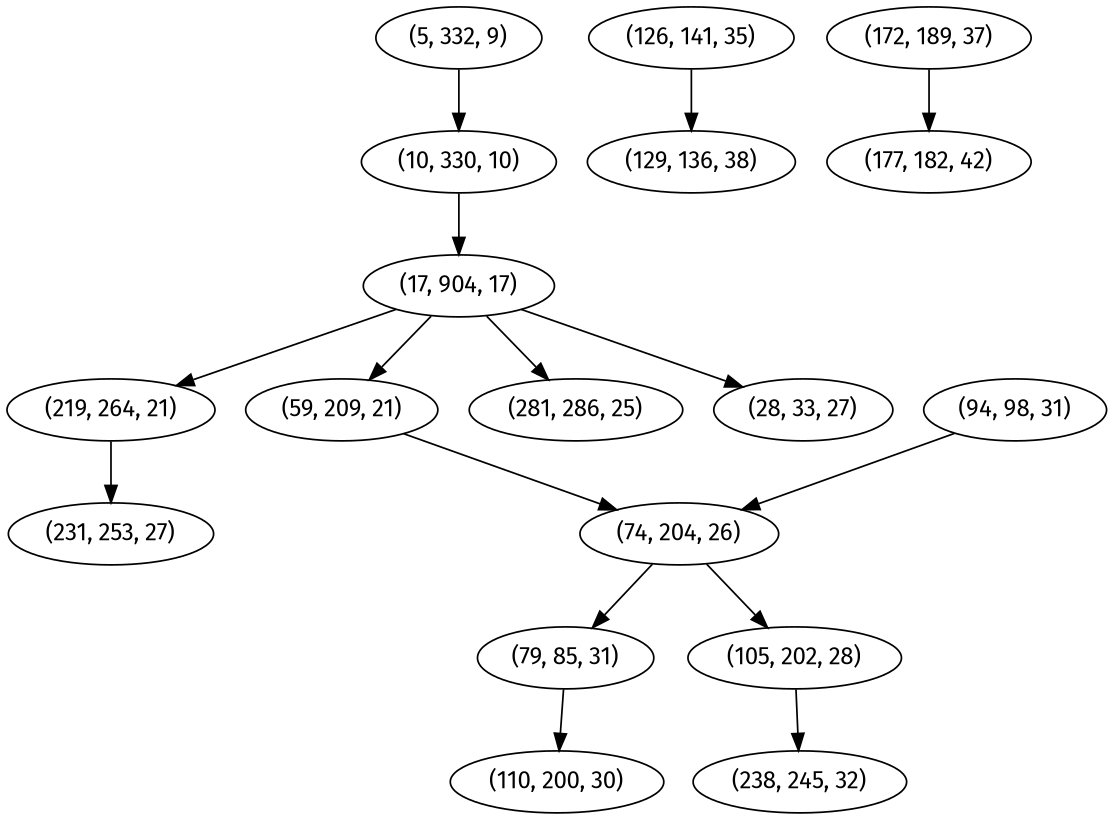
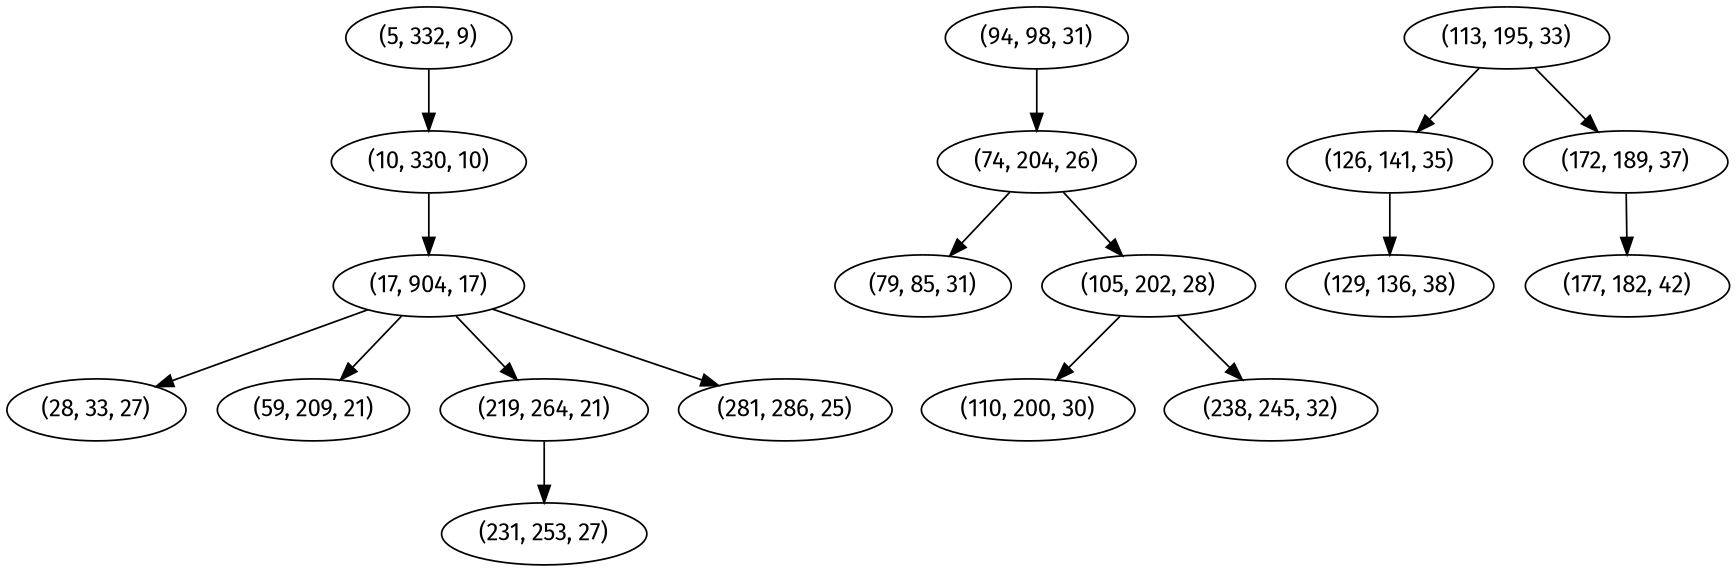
node "(113, 195, 33)": added
edge "(59, 209, 21)" -> "(74, 204, 26)": removed
edge "(79, 85, 31)" -> "(110, 200, 30)": now "(105, 202, 28)" -> "(110, 200, 30)"
